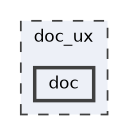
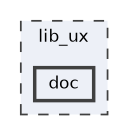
cluster "doc_ux": label "doc_ux" -> "lib_ux"
